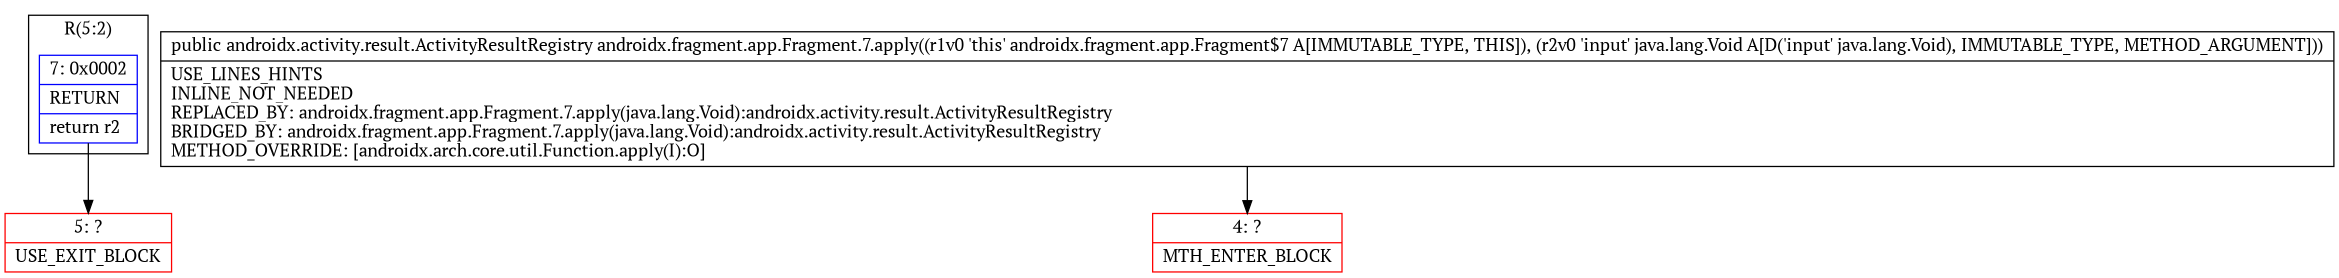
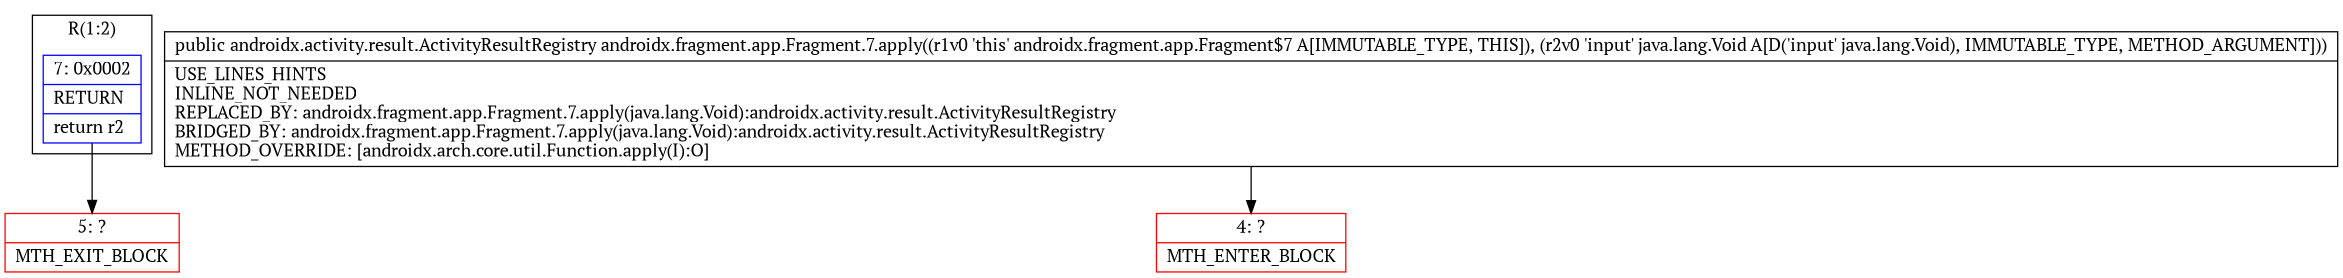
cluster "R(5:2)": label "R(5:2)" -> "R(1:2)"
node "5: ?": text "USE_EXIT_BLOCK" -> "MTH_EXIT_BLOCK"
